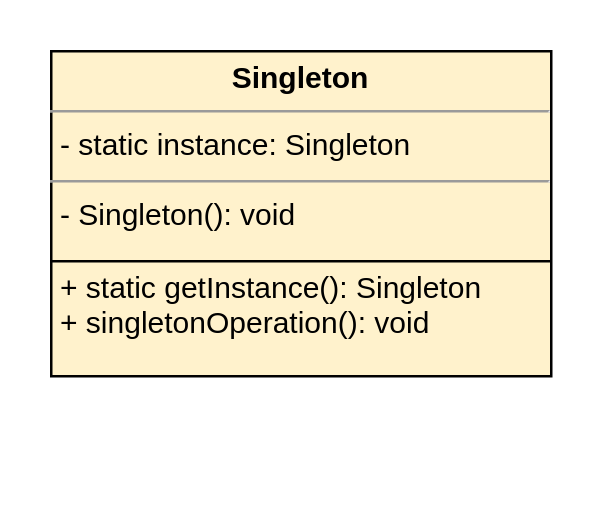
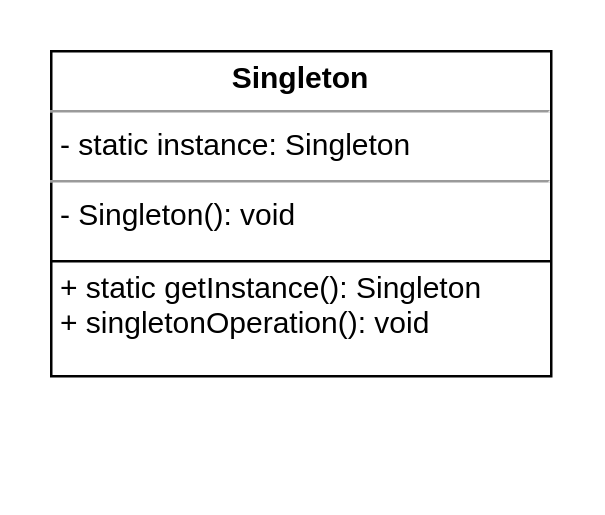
node "Singleton - static instance: Singleton - Singleton(): void + static getInstance(): Singleton + singletonOperation(): void": fillcolor #fff2cc -> #ffffff
